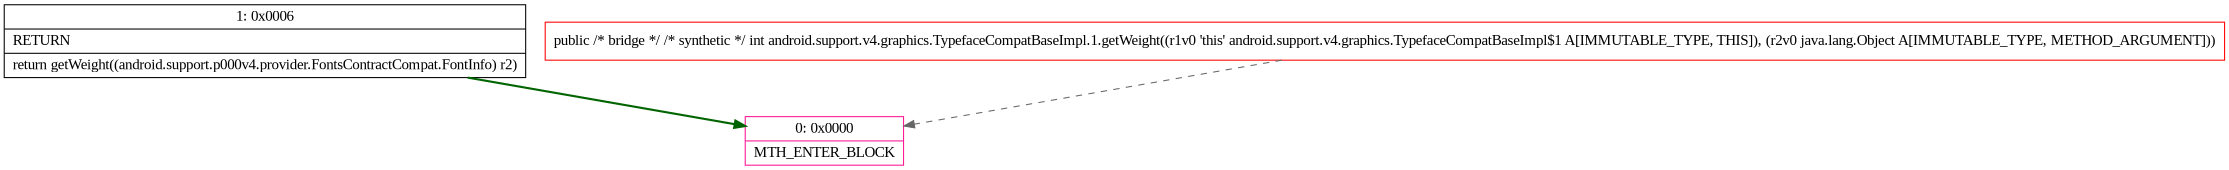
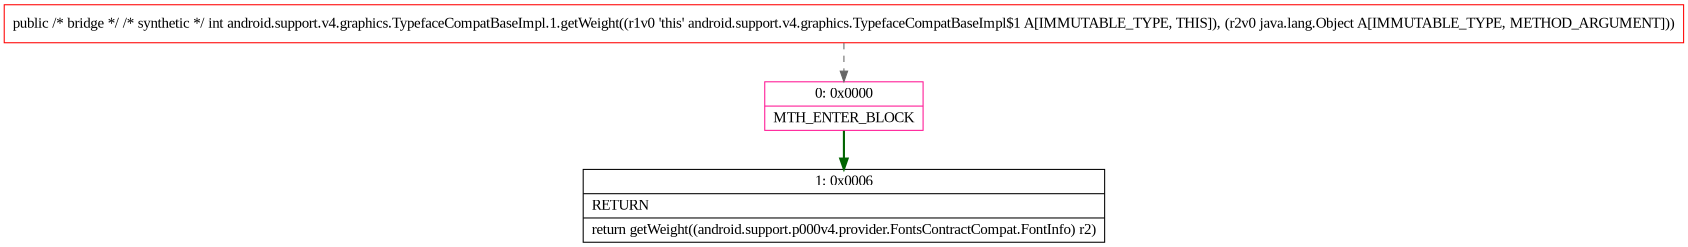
edge "1: 0x0006" -> "0: 0x0000": reversed
